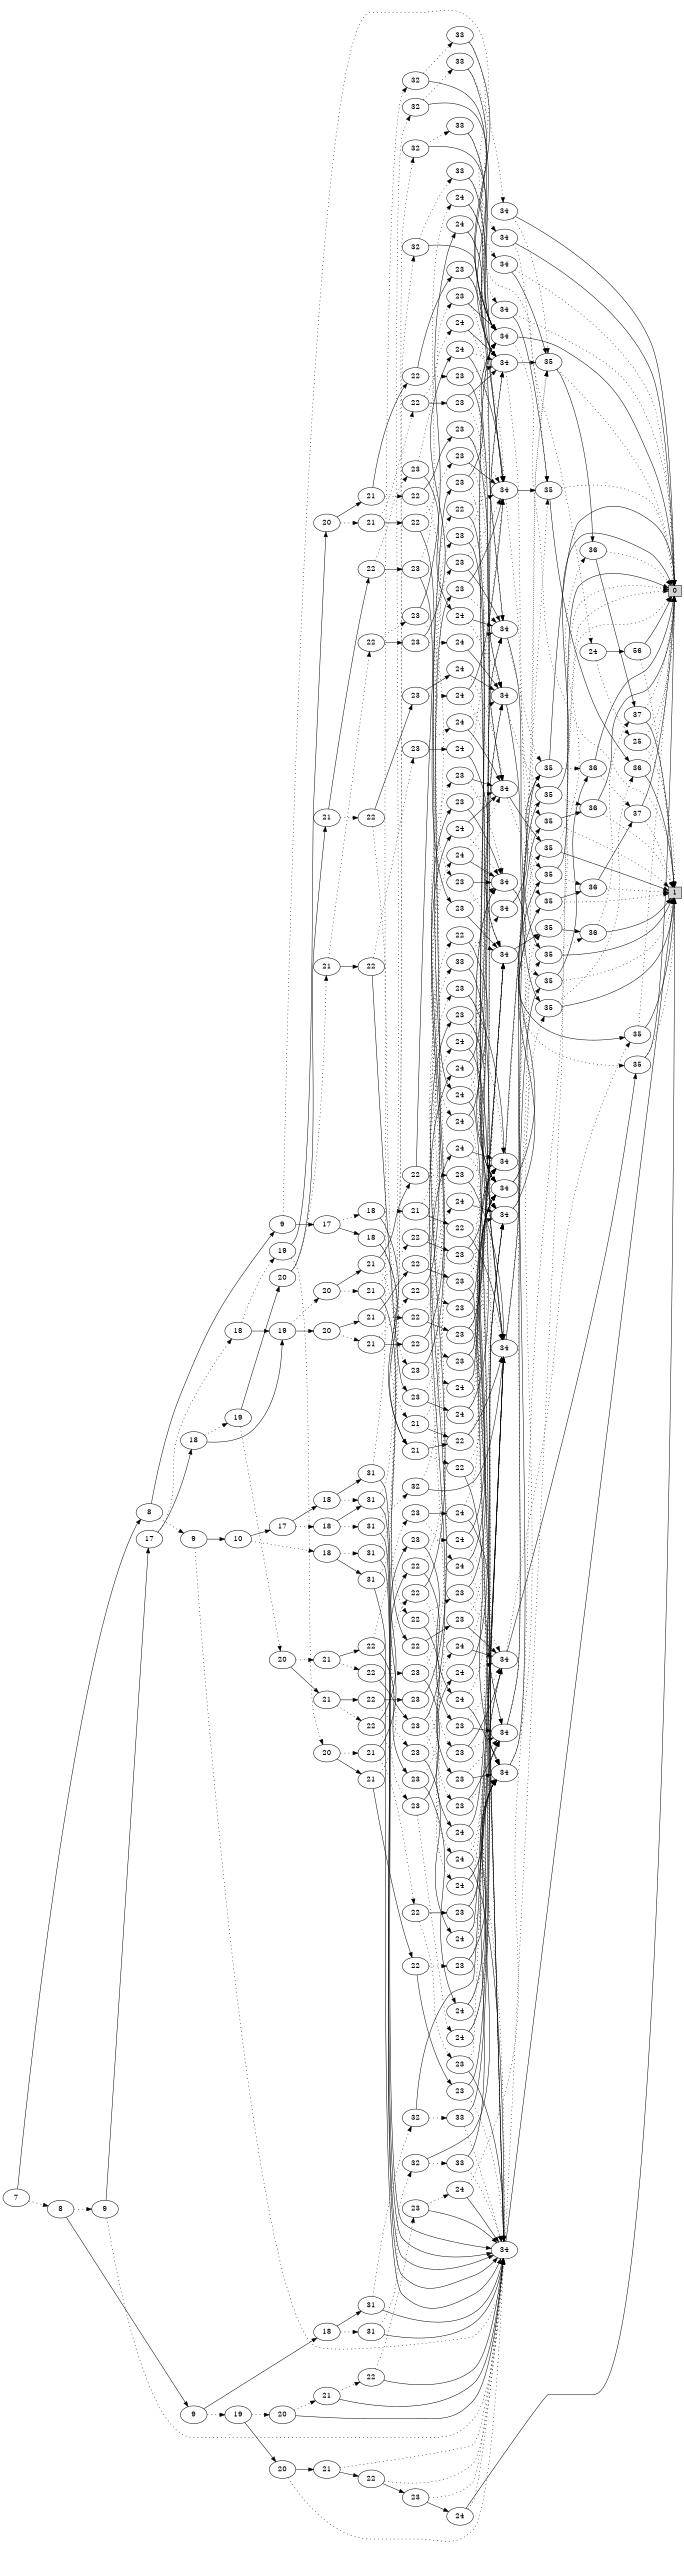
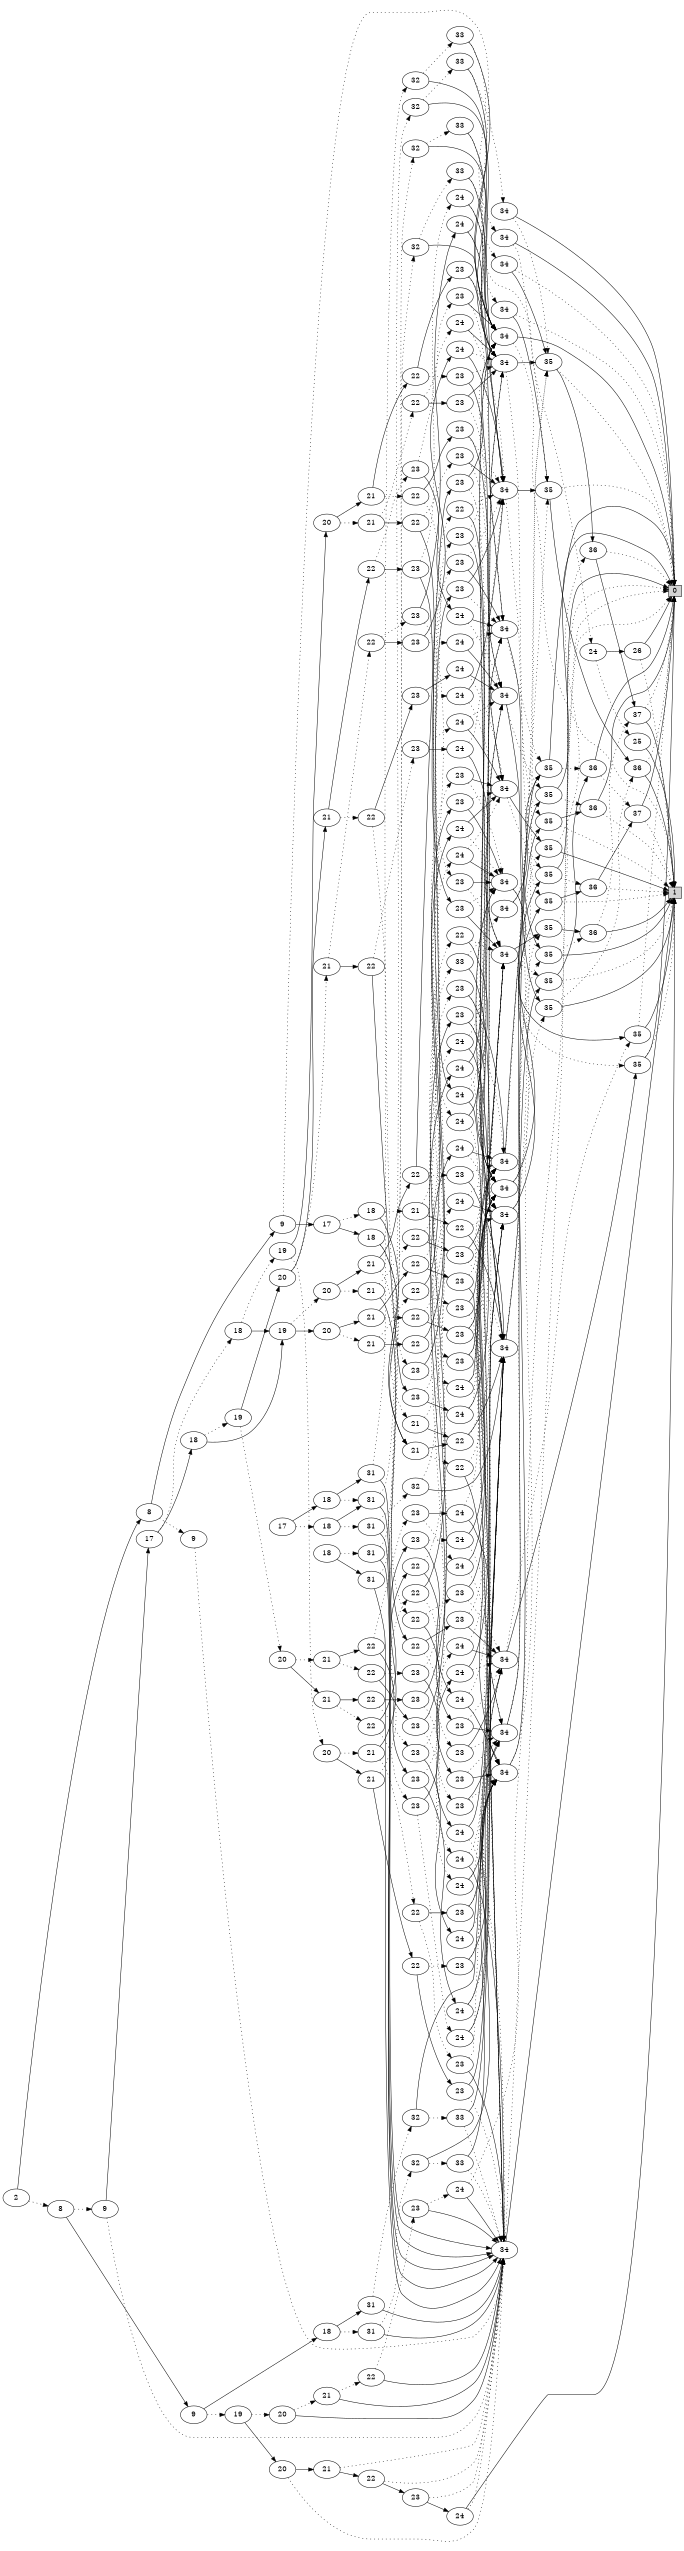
node "56": label "56" -> "26"
edge "25" -> "0": removed
edge "25" -> "1": style dotted -> filled
node "10": removed
node "7": label "7" -> "2"
